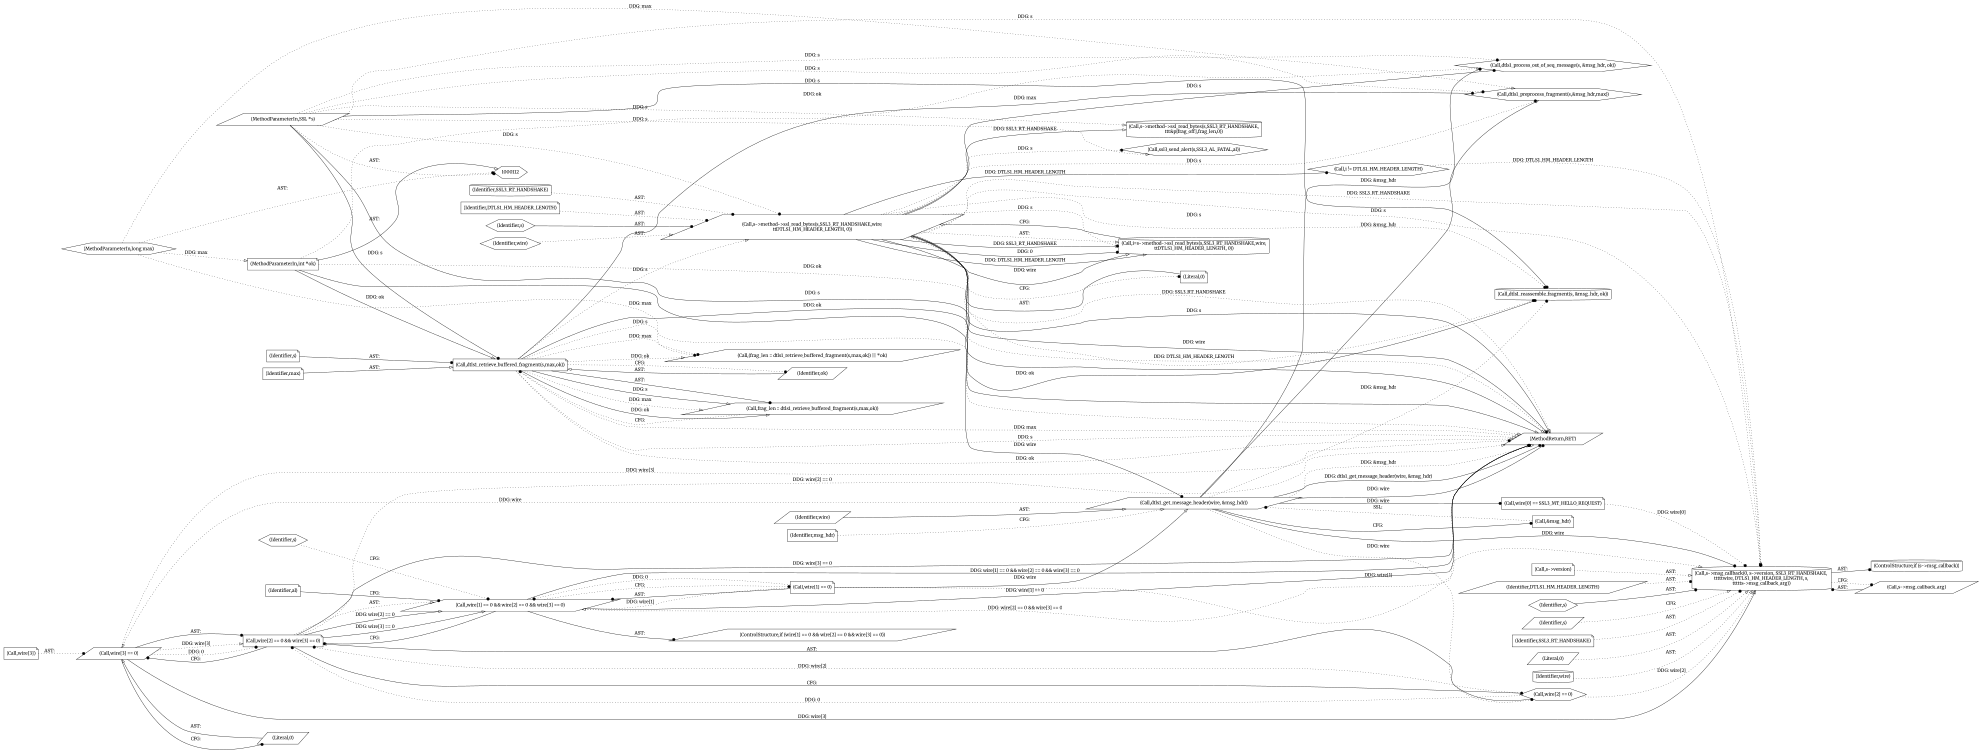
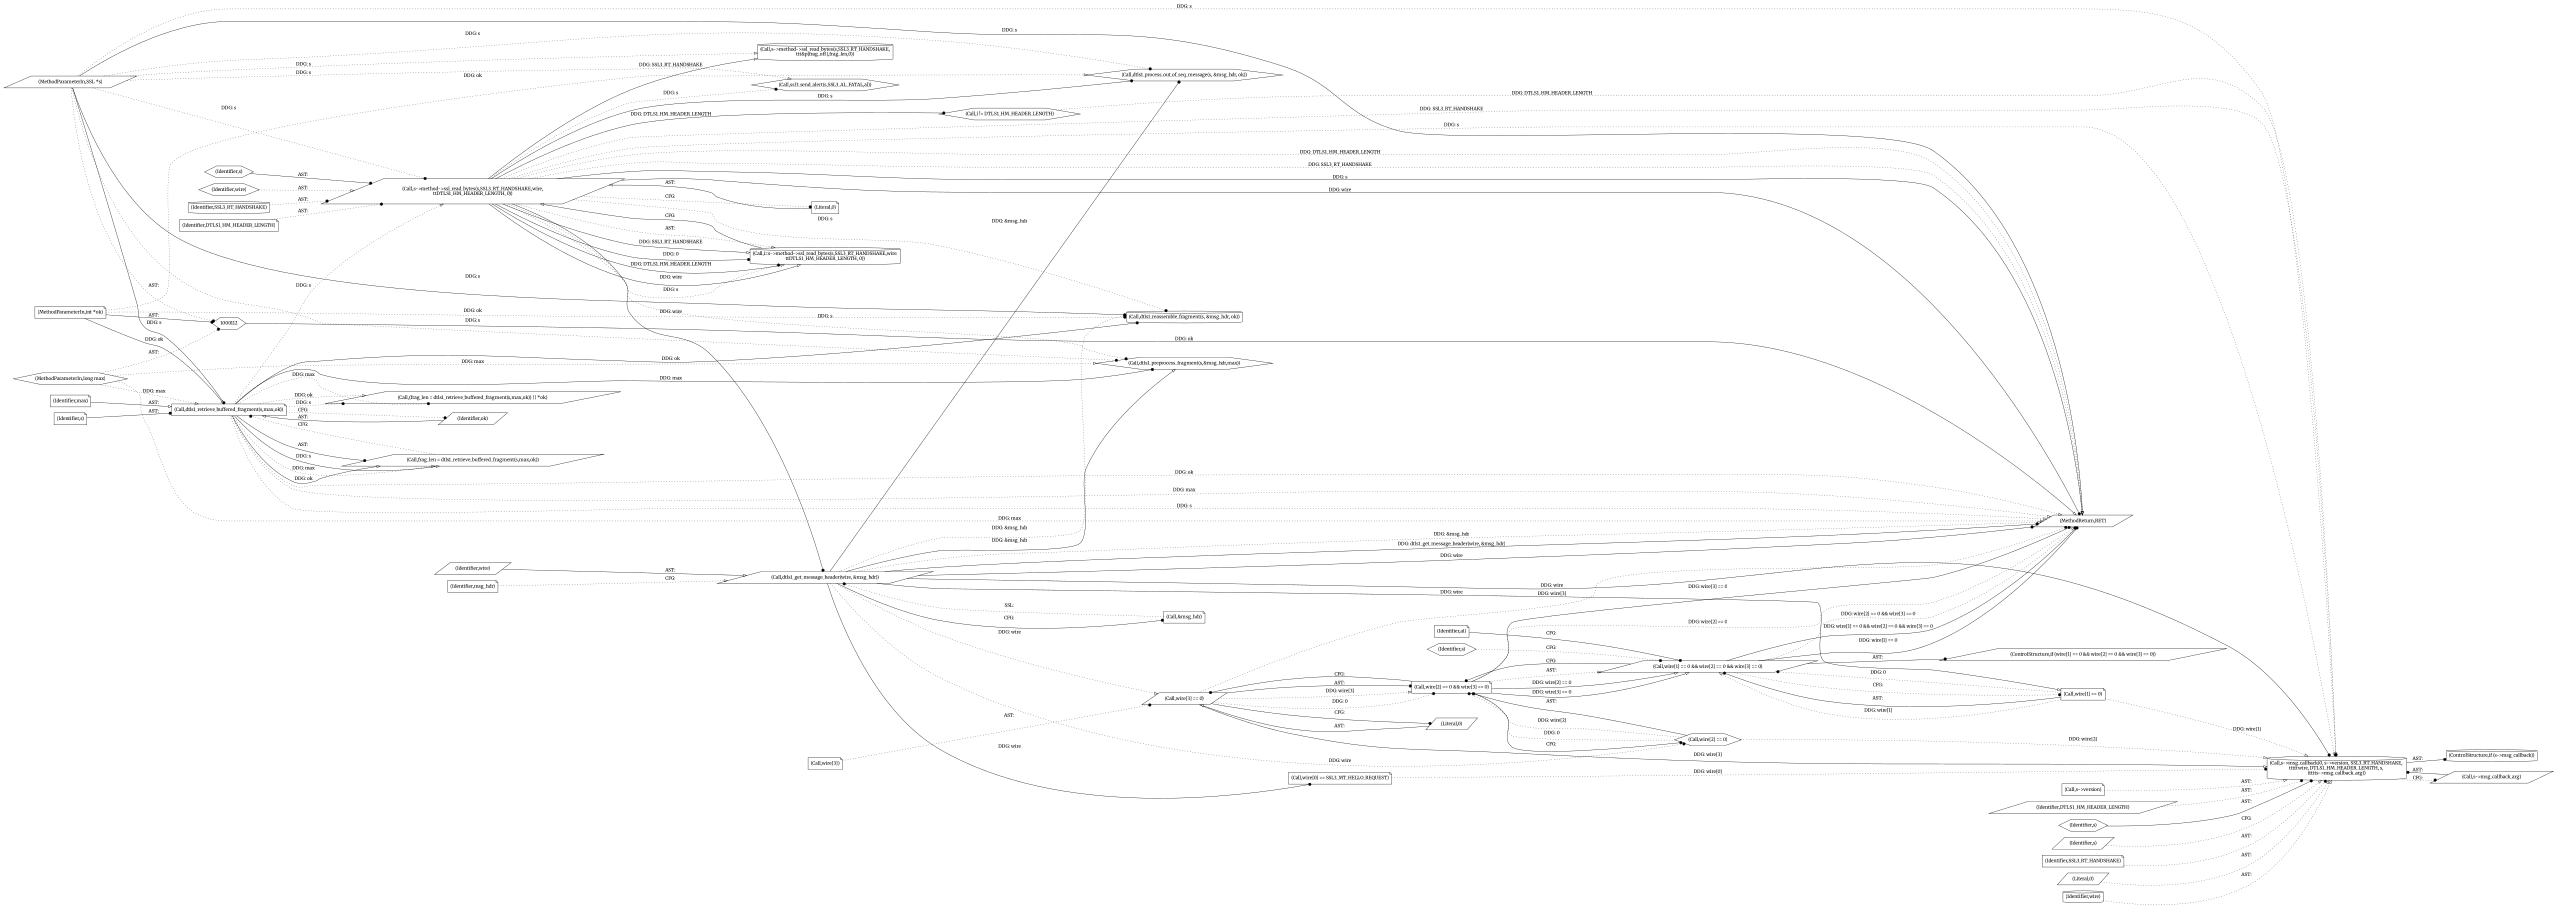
edge "(MethodParameterIn,int *ok)" -> "1000112": arrowhead onormal -> dot
edge "(MethodParameterIn,long max)" -> "(MethodParameterIn,int *ok)": now "(MethodParameterIn,long max)" -> "(Call,dtls1_retrieve_buffered_fragment(s,max,ok))"
edge "(MethodParameterIn,int *ok)" -> "(MethodReturn,RET)": now "1000112" -> "(MethodReturn,RET)"
edge "(Call,wire[1] == 0)" -> "(Call,dtls1_get_message_header(wire, &msg_hdr))": reversed
